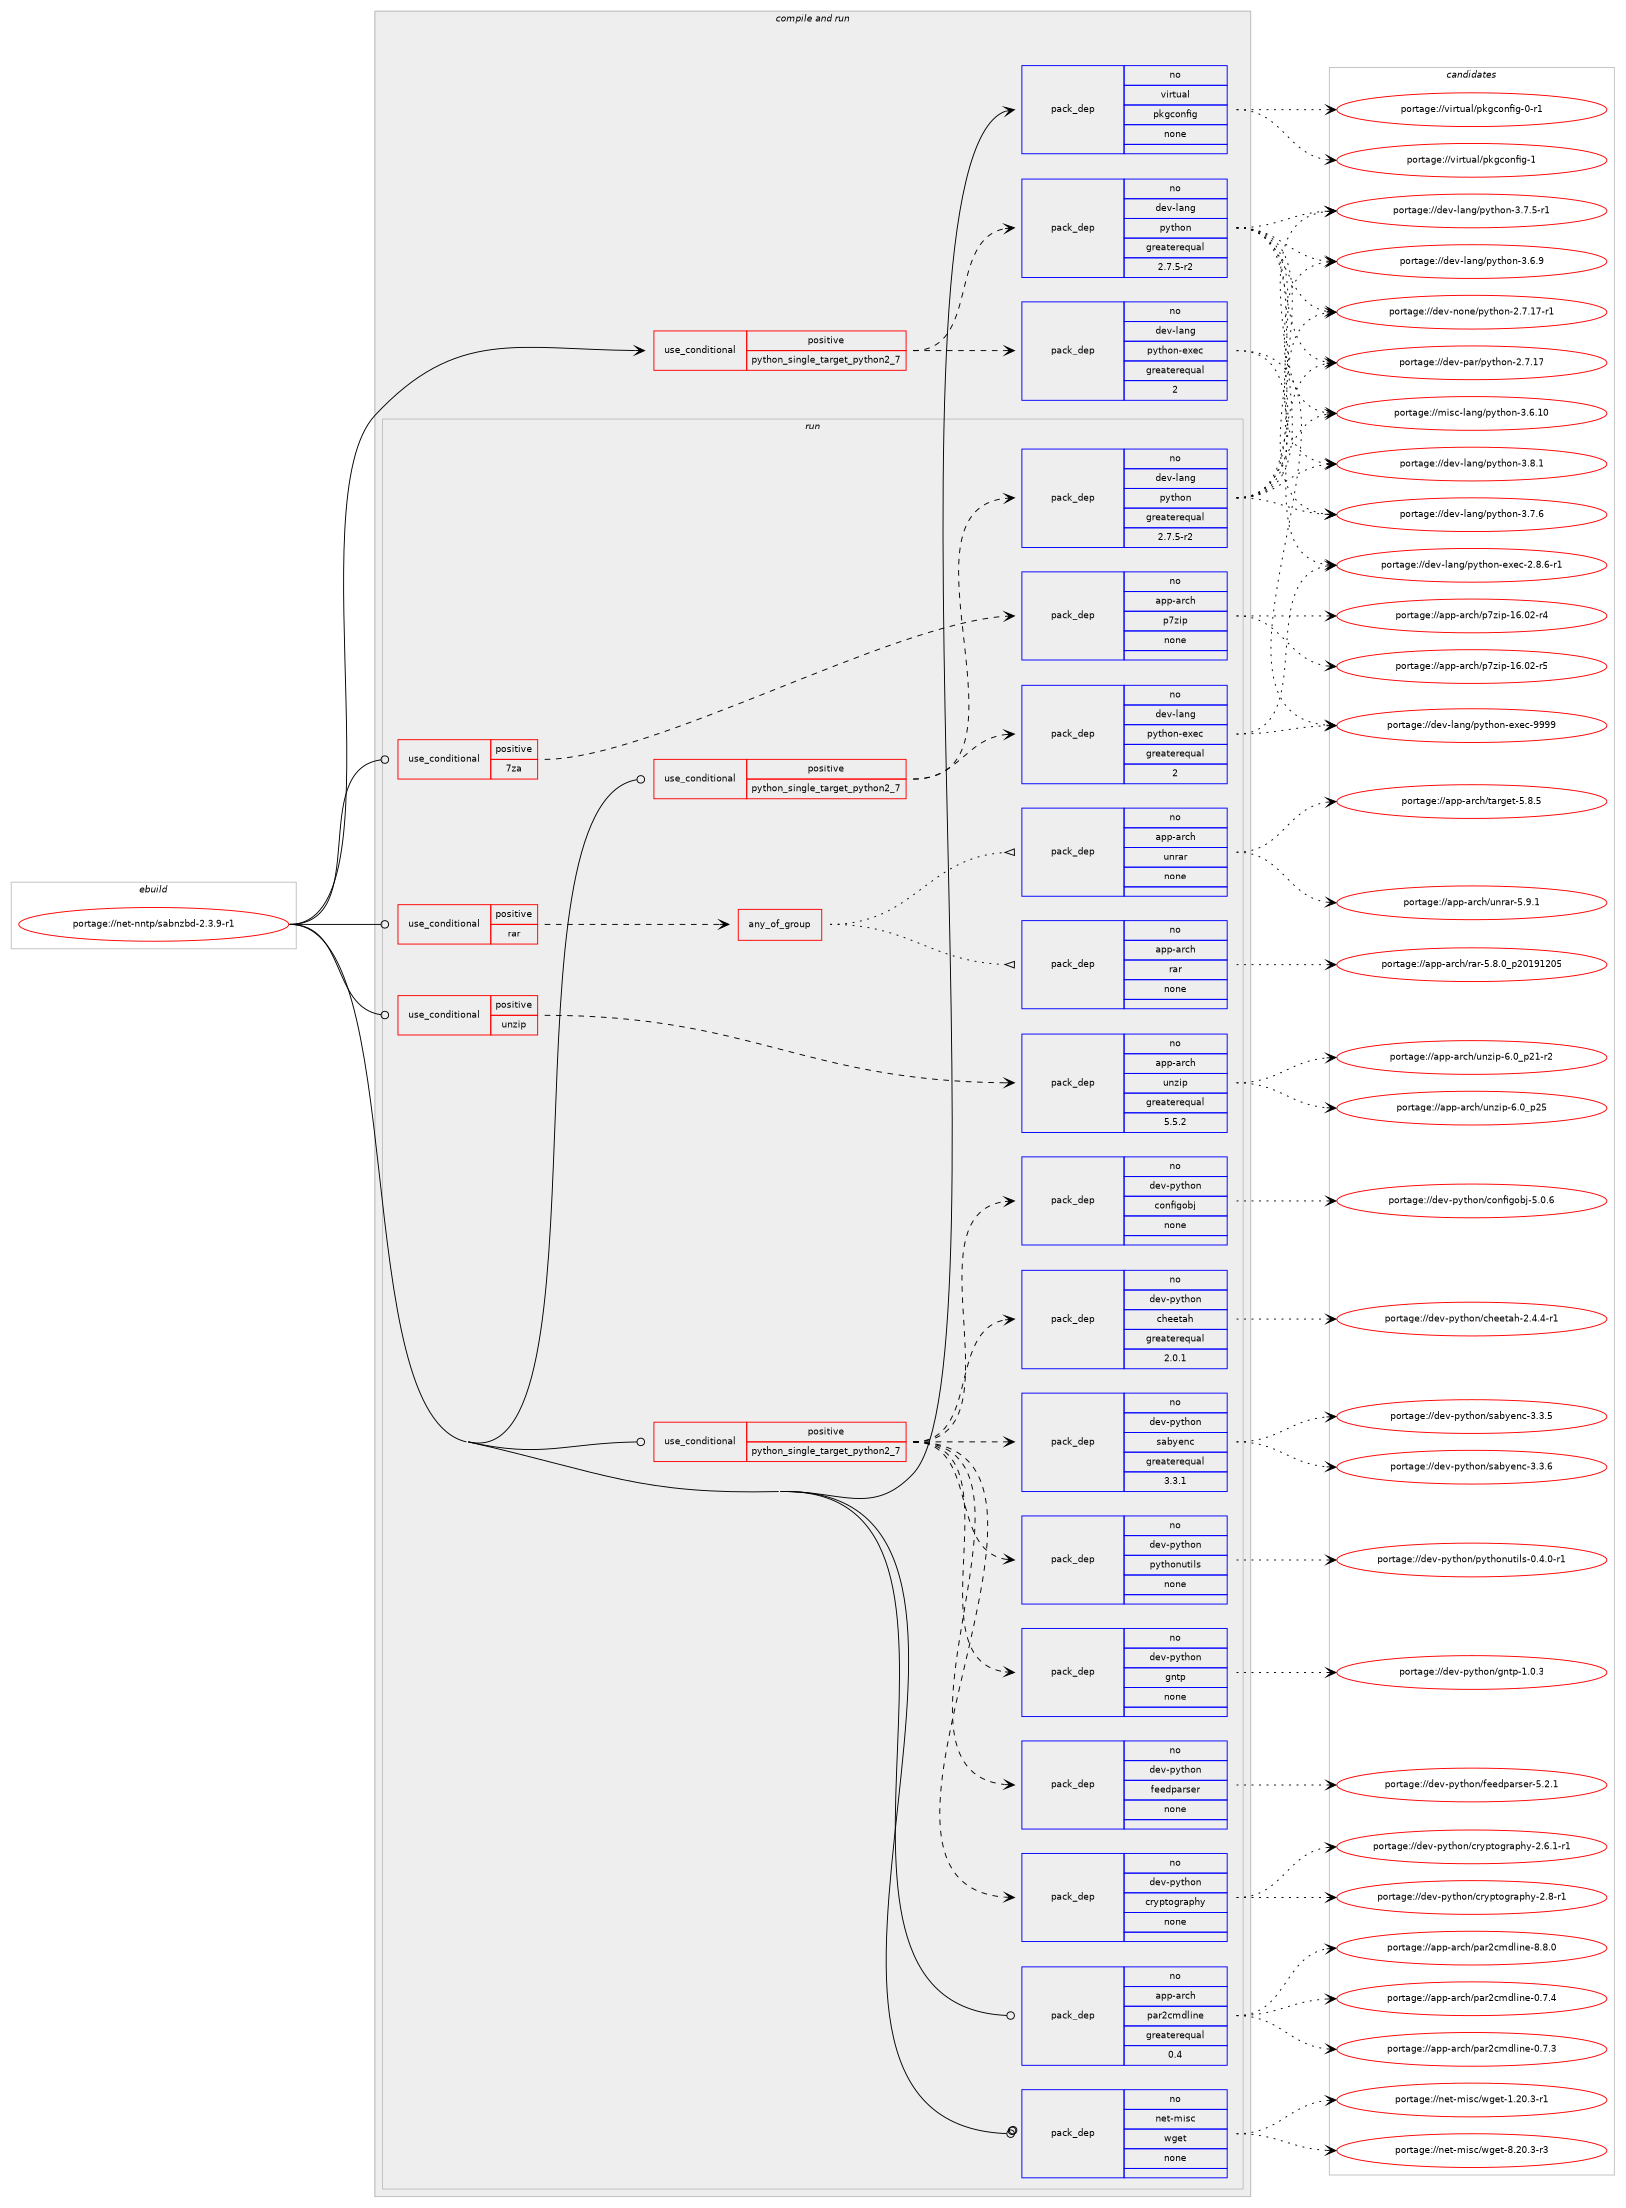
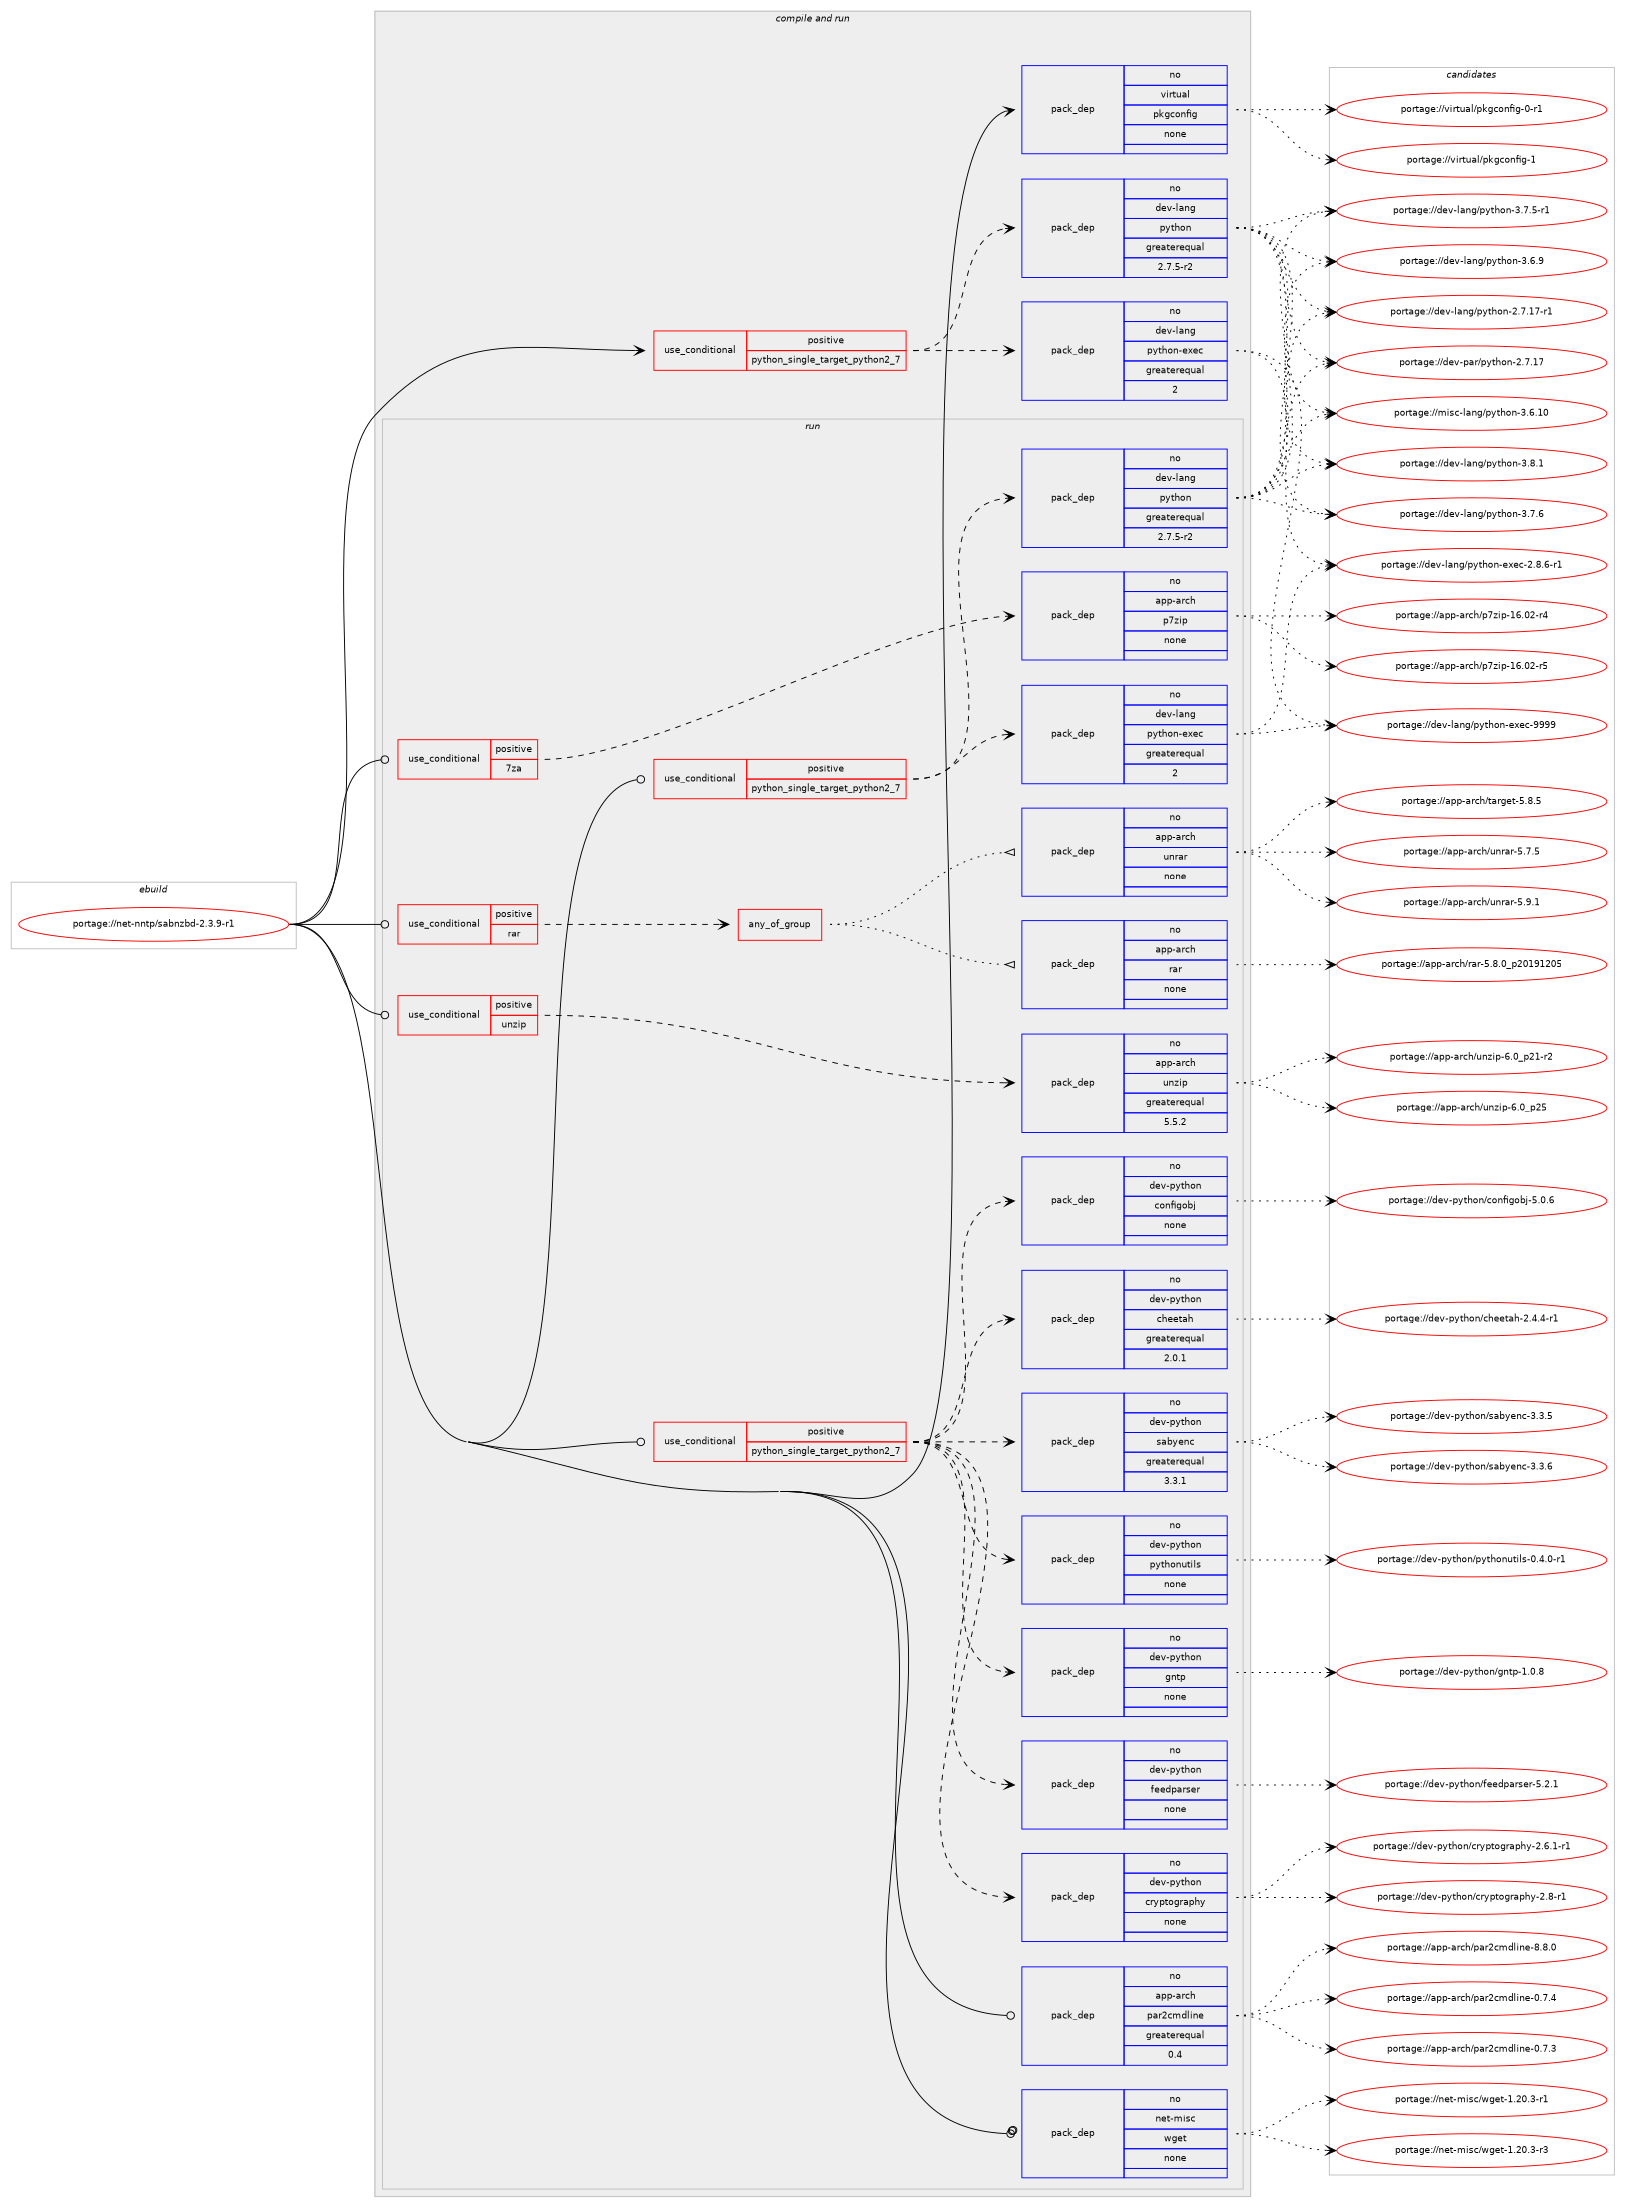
node "portage://dev-none/python-2.7.17-r1": label "portage://dev-none/python-2.7.17-r1" -> "portage://dev-lang/python-2.7.17-r1"
node "portage://app-arch/unrar-5.7.5": added
node "portage://dev-python/gntp-1.0.3": label "portage://dev-python/gntp-1.0.3" -> "portage://dev-python/gntp-1.0.8"
node "portage://net-misc/wget-8.20.3-r3": label "portage://net-misc/wget-8.20.3-r3" -> "portage://net-misc/wget-1.20.3-r3"
